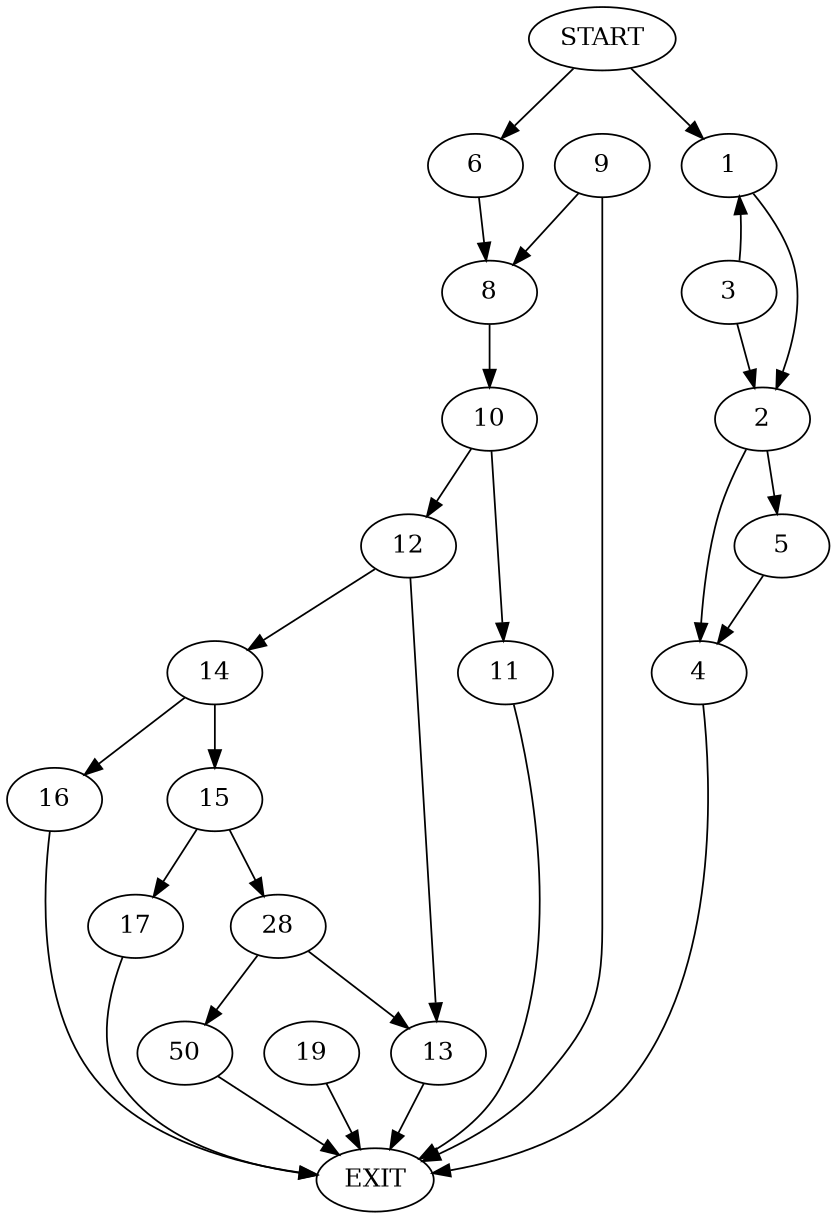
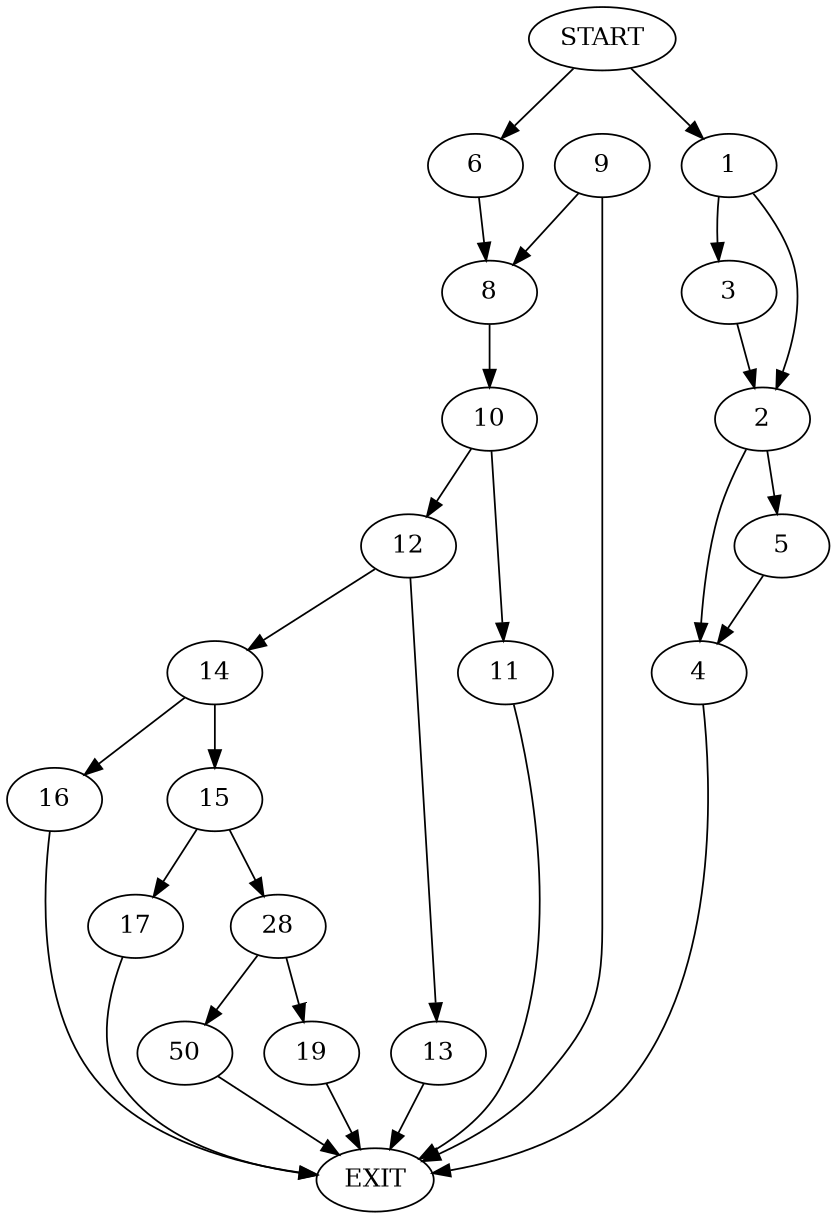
edge "3" -> "1": reversed
edge "28" -> "13": now "28" -> "19"
